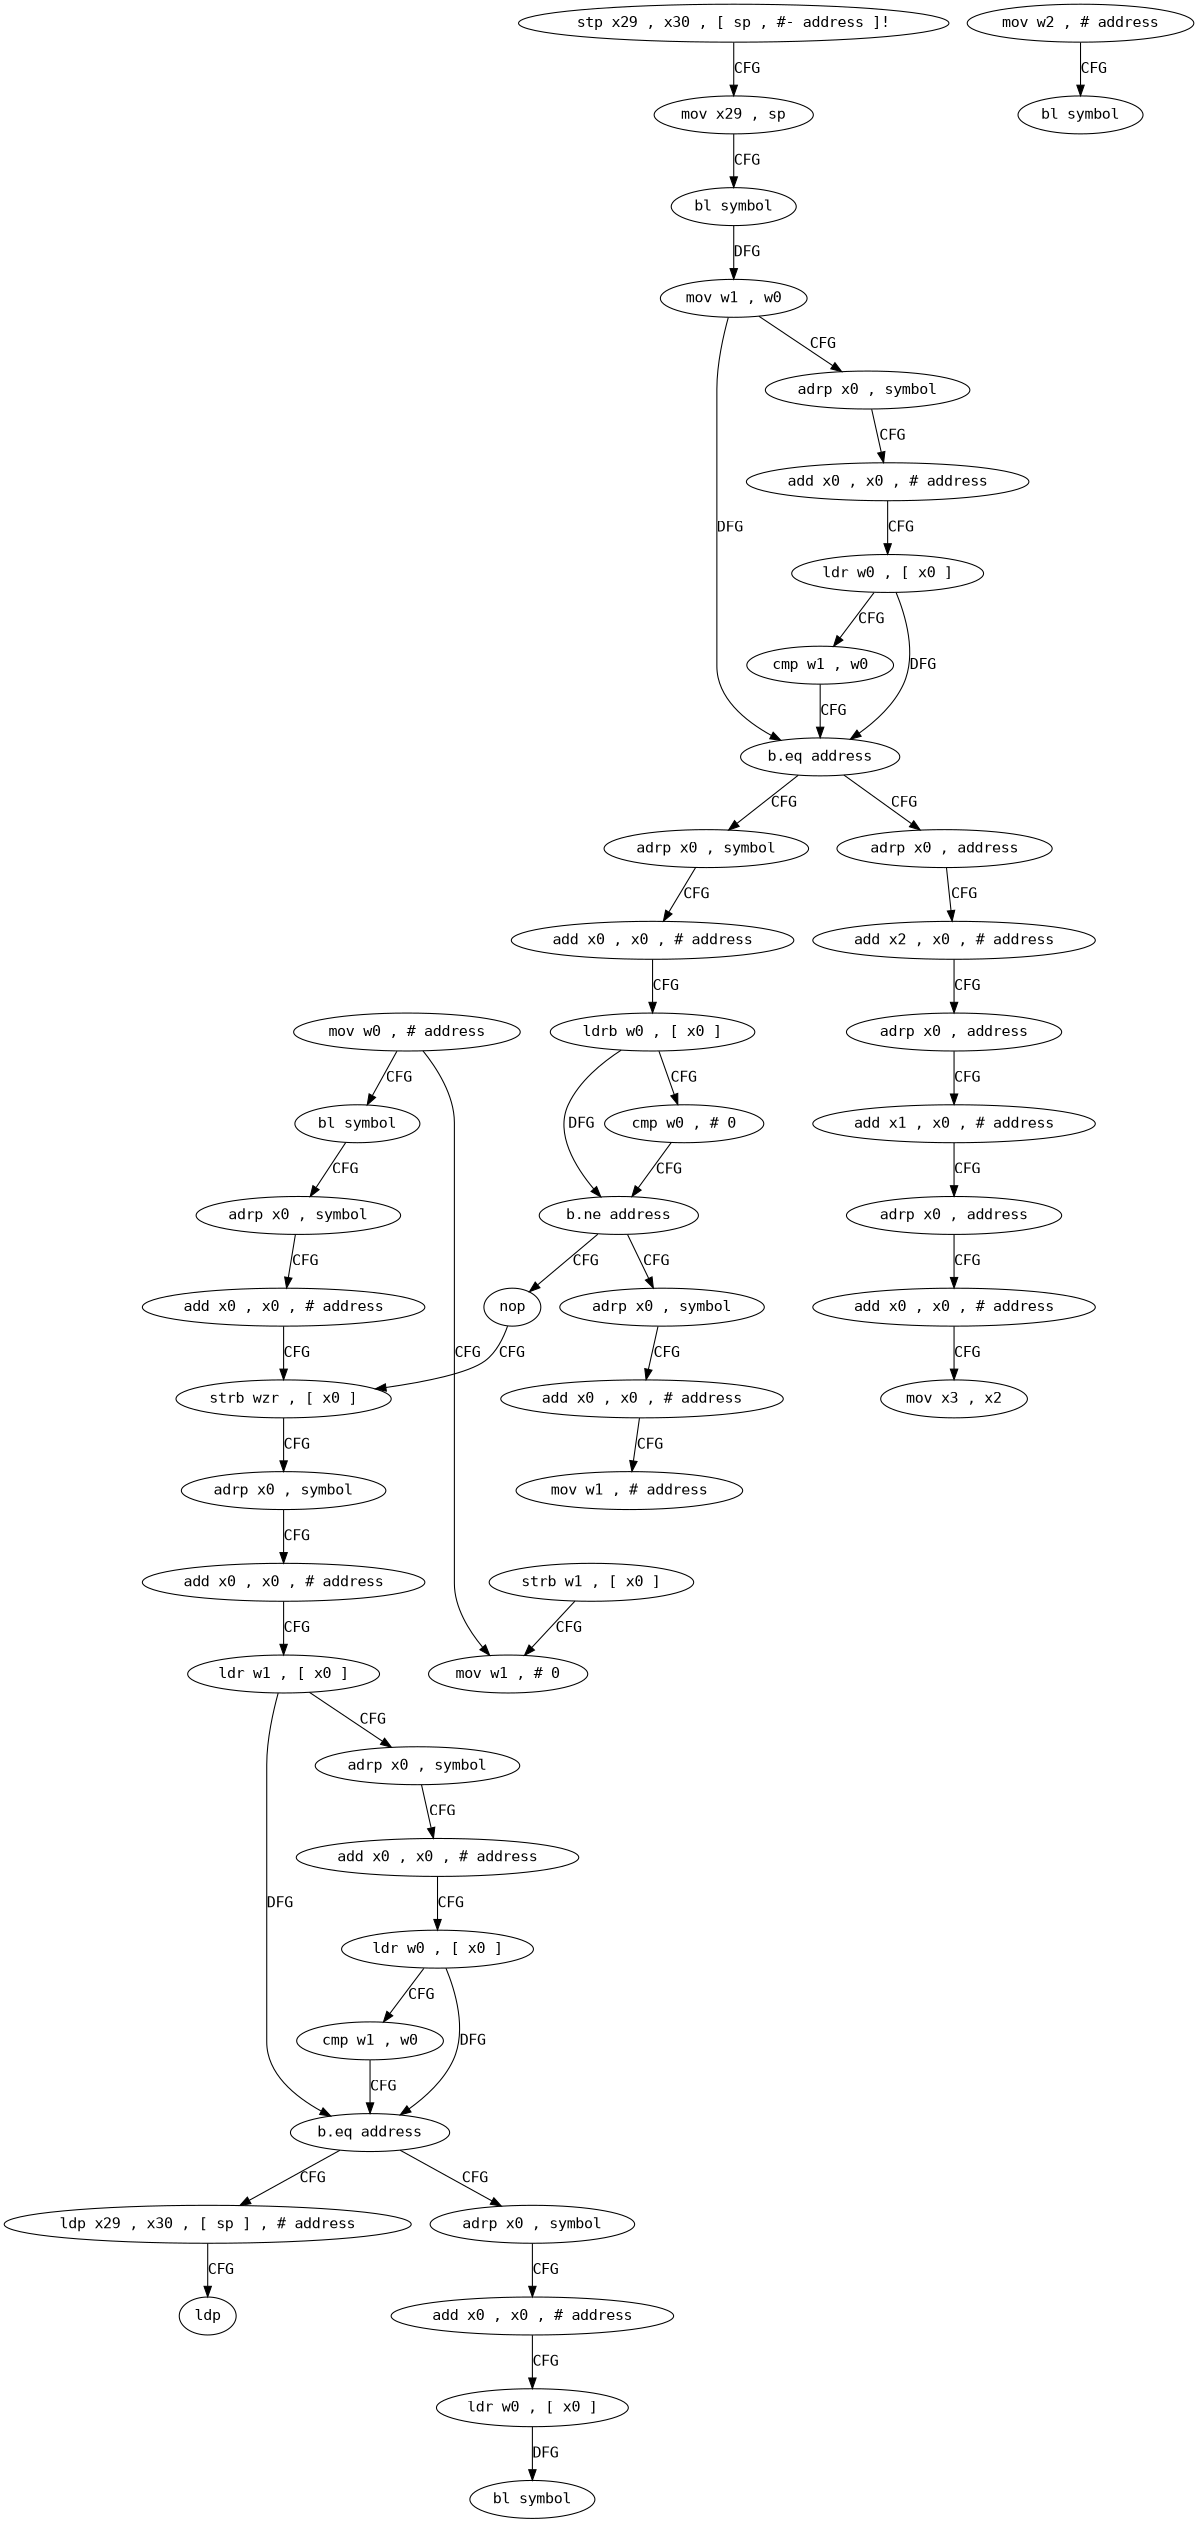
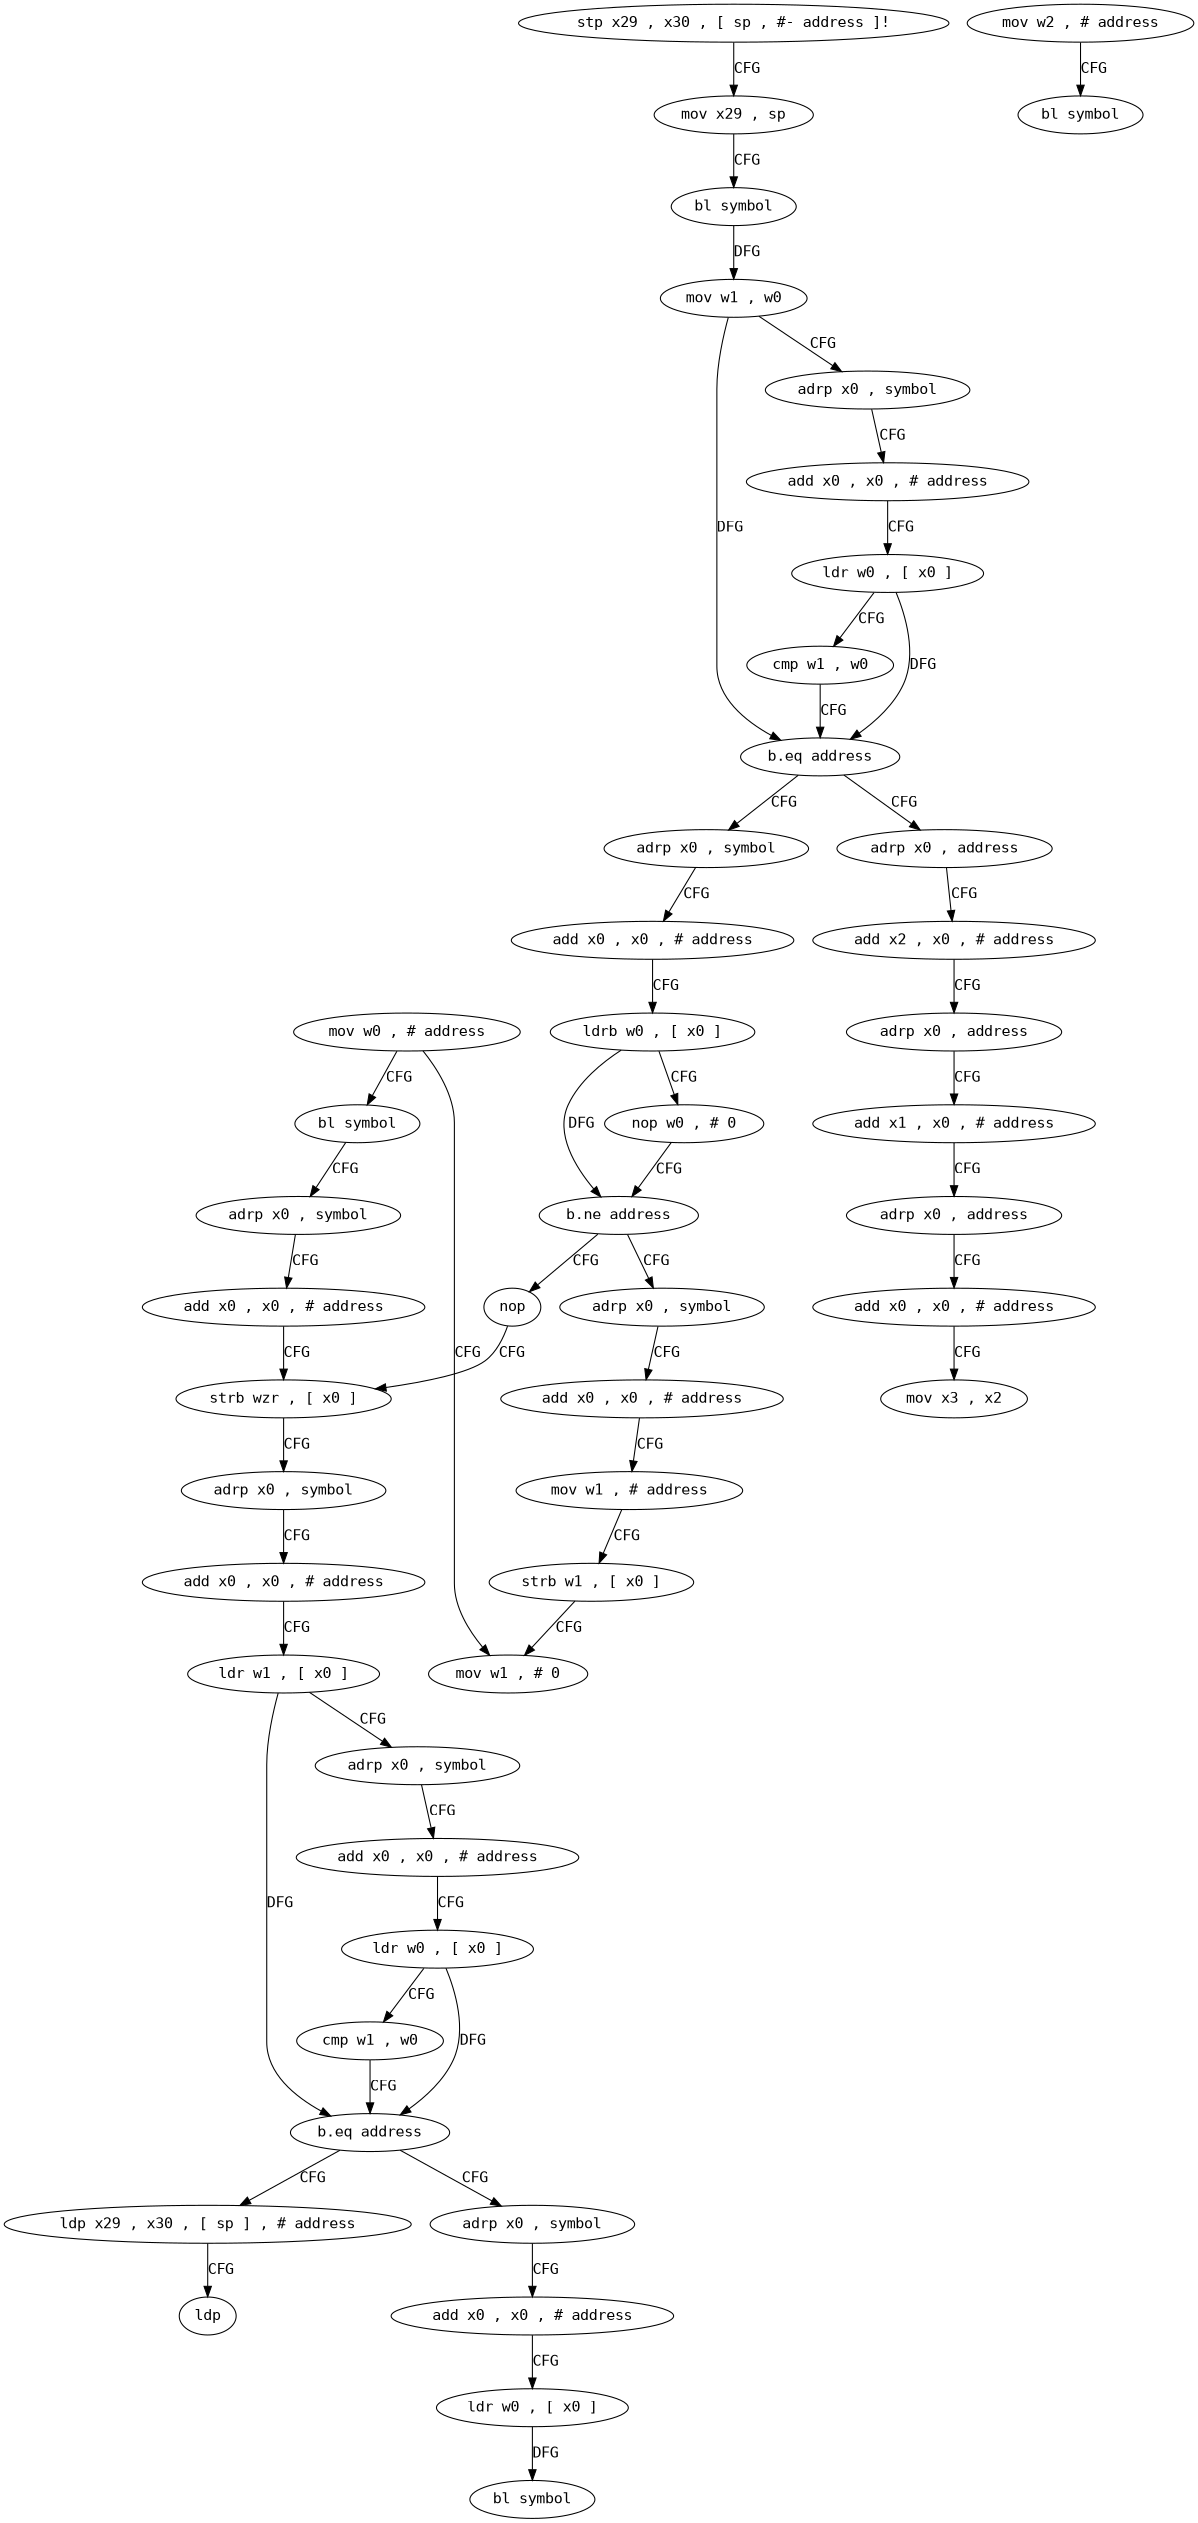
node "cmp w0 , # 0": label "cmp w0 , # 0" -> "nop w0 , # 0"
edge "mov w1 , # address" -> "strb w1 , [ x0 ]": added, label "CFG"
